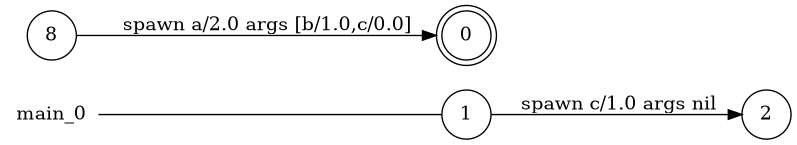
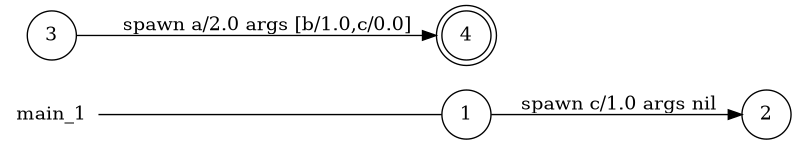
node "8": label "8" -> "3"
node "0": label "0" -> "4"
node "main_0": label "main_0" -> "main_1"
